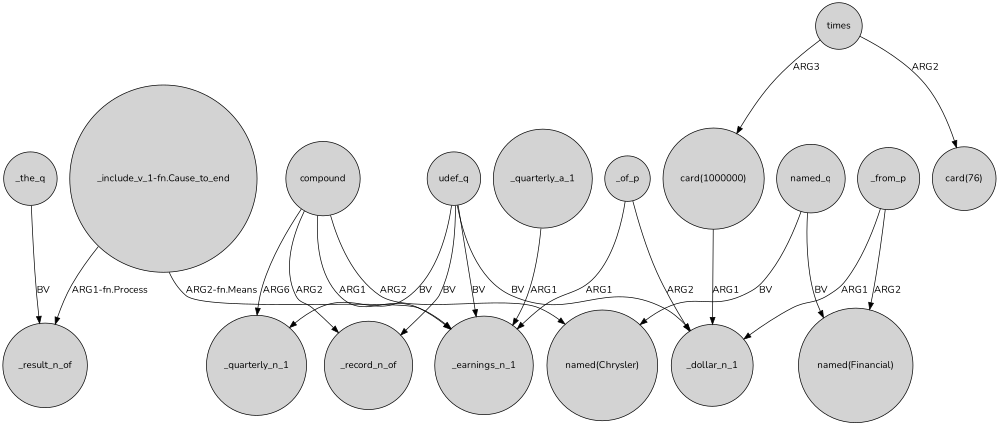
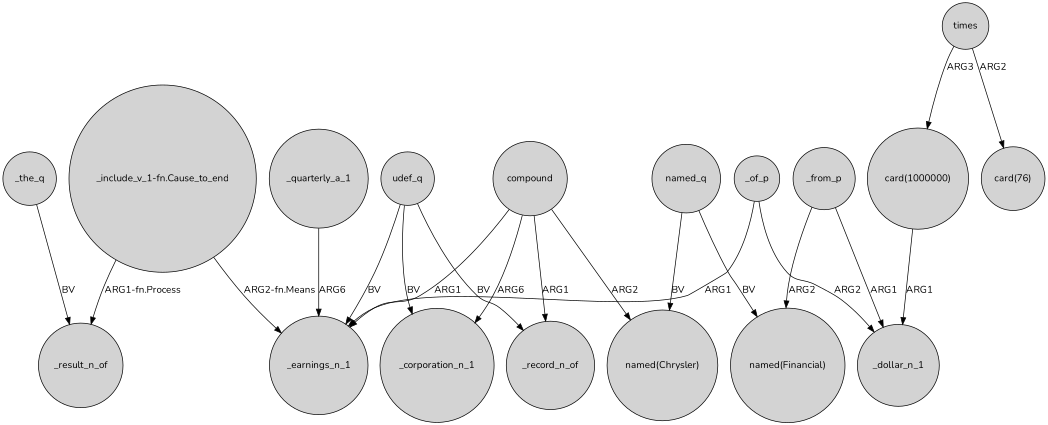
edge "compound" -> "_record_n_of": label "ARG2" -> "ARG1"
edge "_quarterly_a_1" -> "_earnings_n_1": label "ARG1" -> "ARG6"
edge "udef_q" -> "_dollar_n_1": removed, label "BV"
node "_quarterly_n_1": label "_quarterly_n_1" -> "_corporation_n_1"
